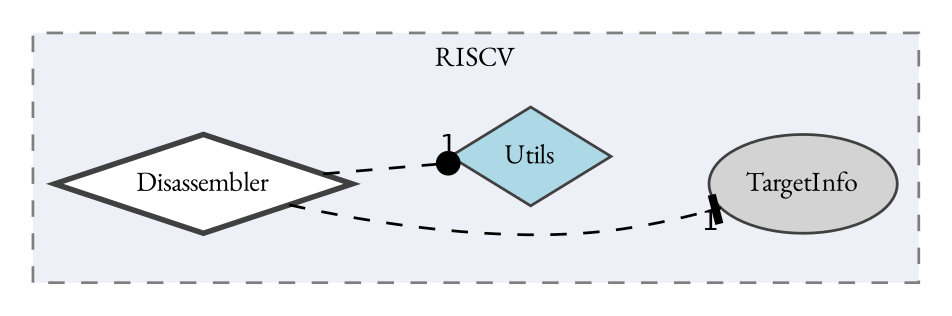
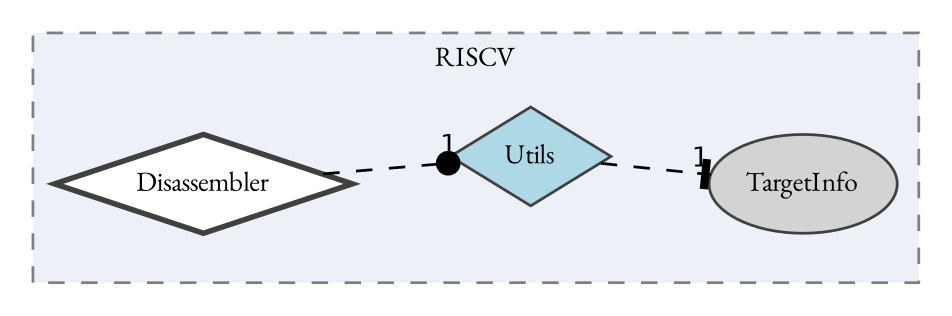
edge "Disassembler" -> "TargetInfo": now "Utils" -> "TargetInfo"
